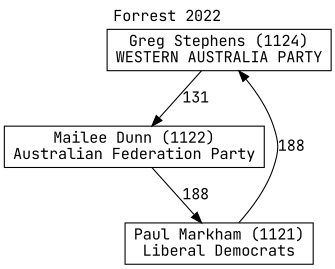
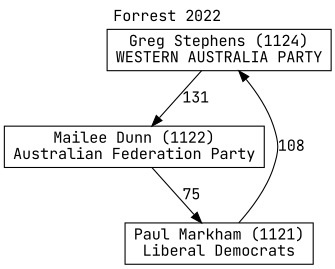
edge "Paul Markham (1121) Liberal Democrats" -> "Greg Stephens (1124) WESTERN AUSTRALIA PARTY": label "188" -> "108"
edge "Mailee Dunn (1122) Australian Federation Party" -> "Paul Markham (1121) Liberal Democrats": label "188" -> "75"
